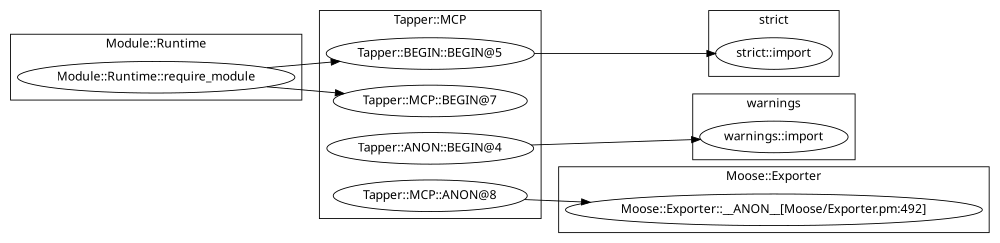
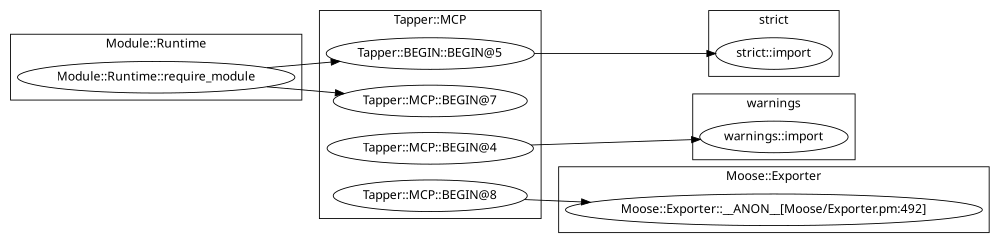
node "Tapper::ANON::BEGIN@4": label "Tapper::ANON::BEGIN@4" -> "Tapper::MCP::BEGIN@4"
node "Tapper::MCP::ANON@8": label "Tapper::MCP::ANON@8" -> "Tapper::MCP::BEGIN@8"
